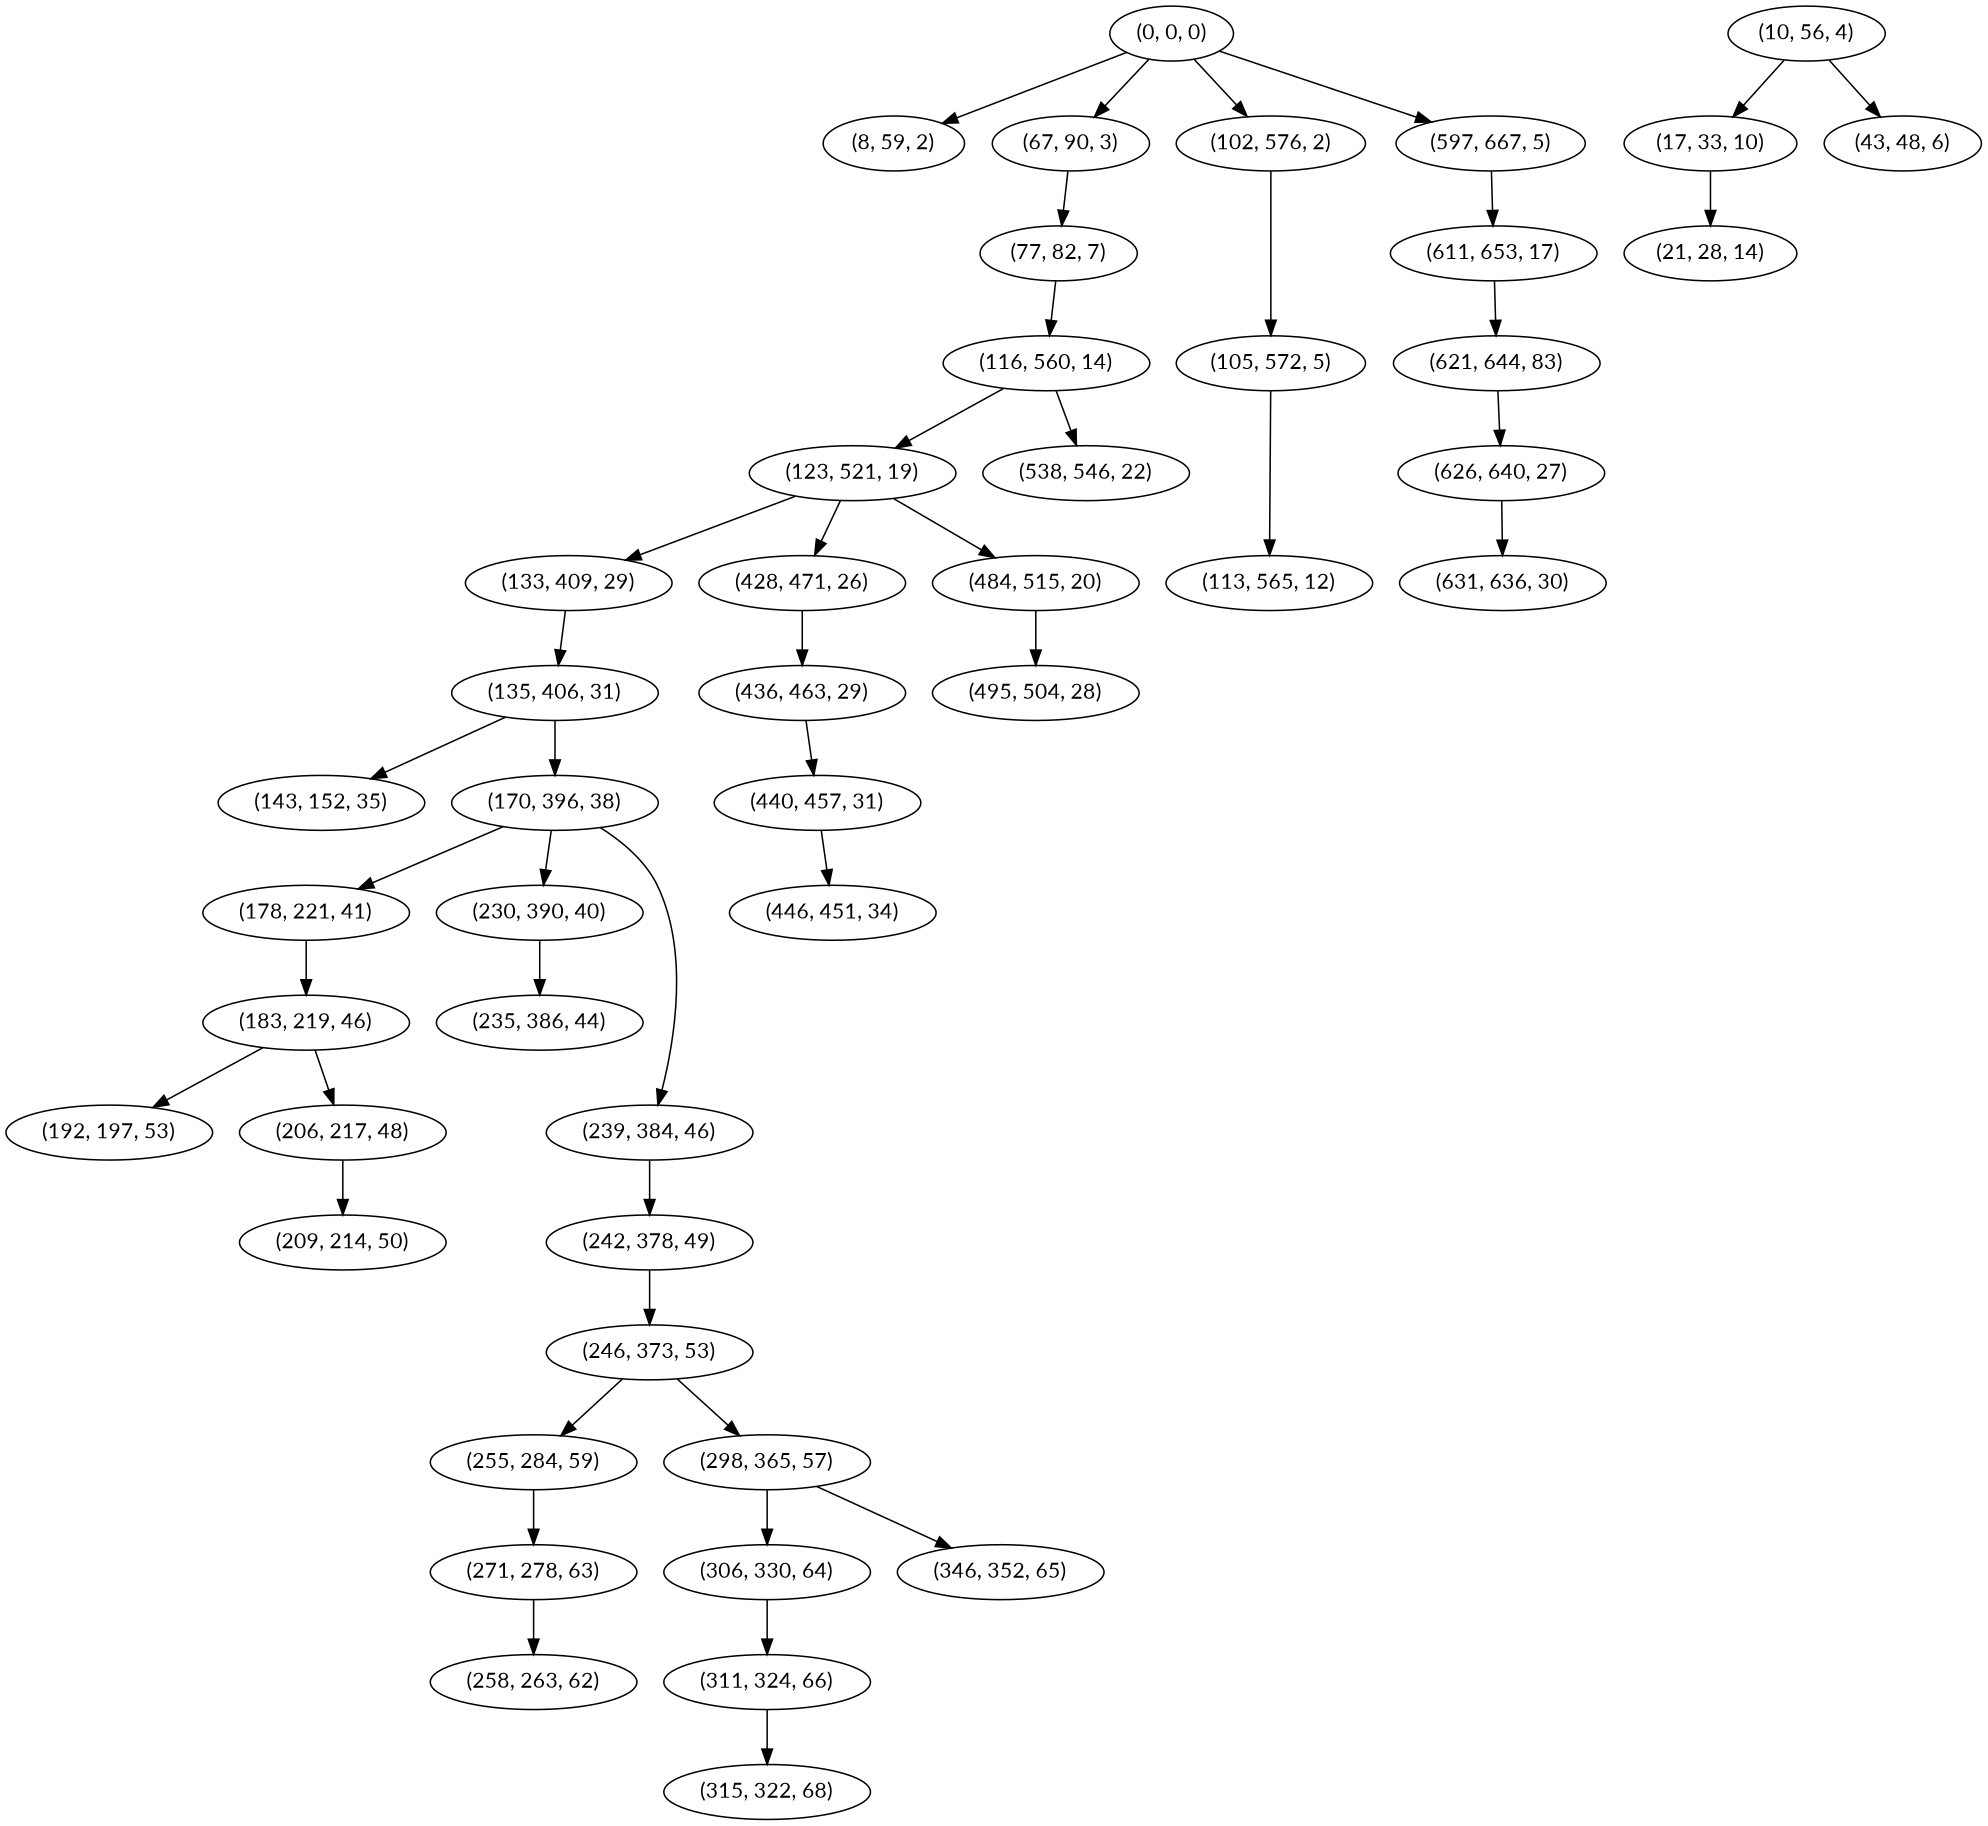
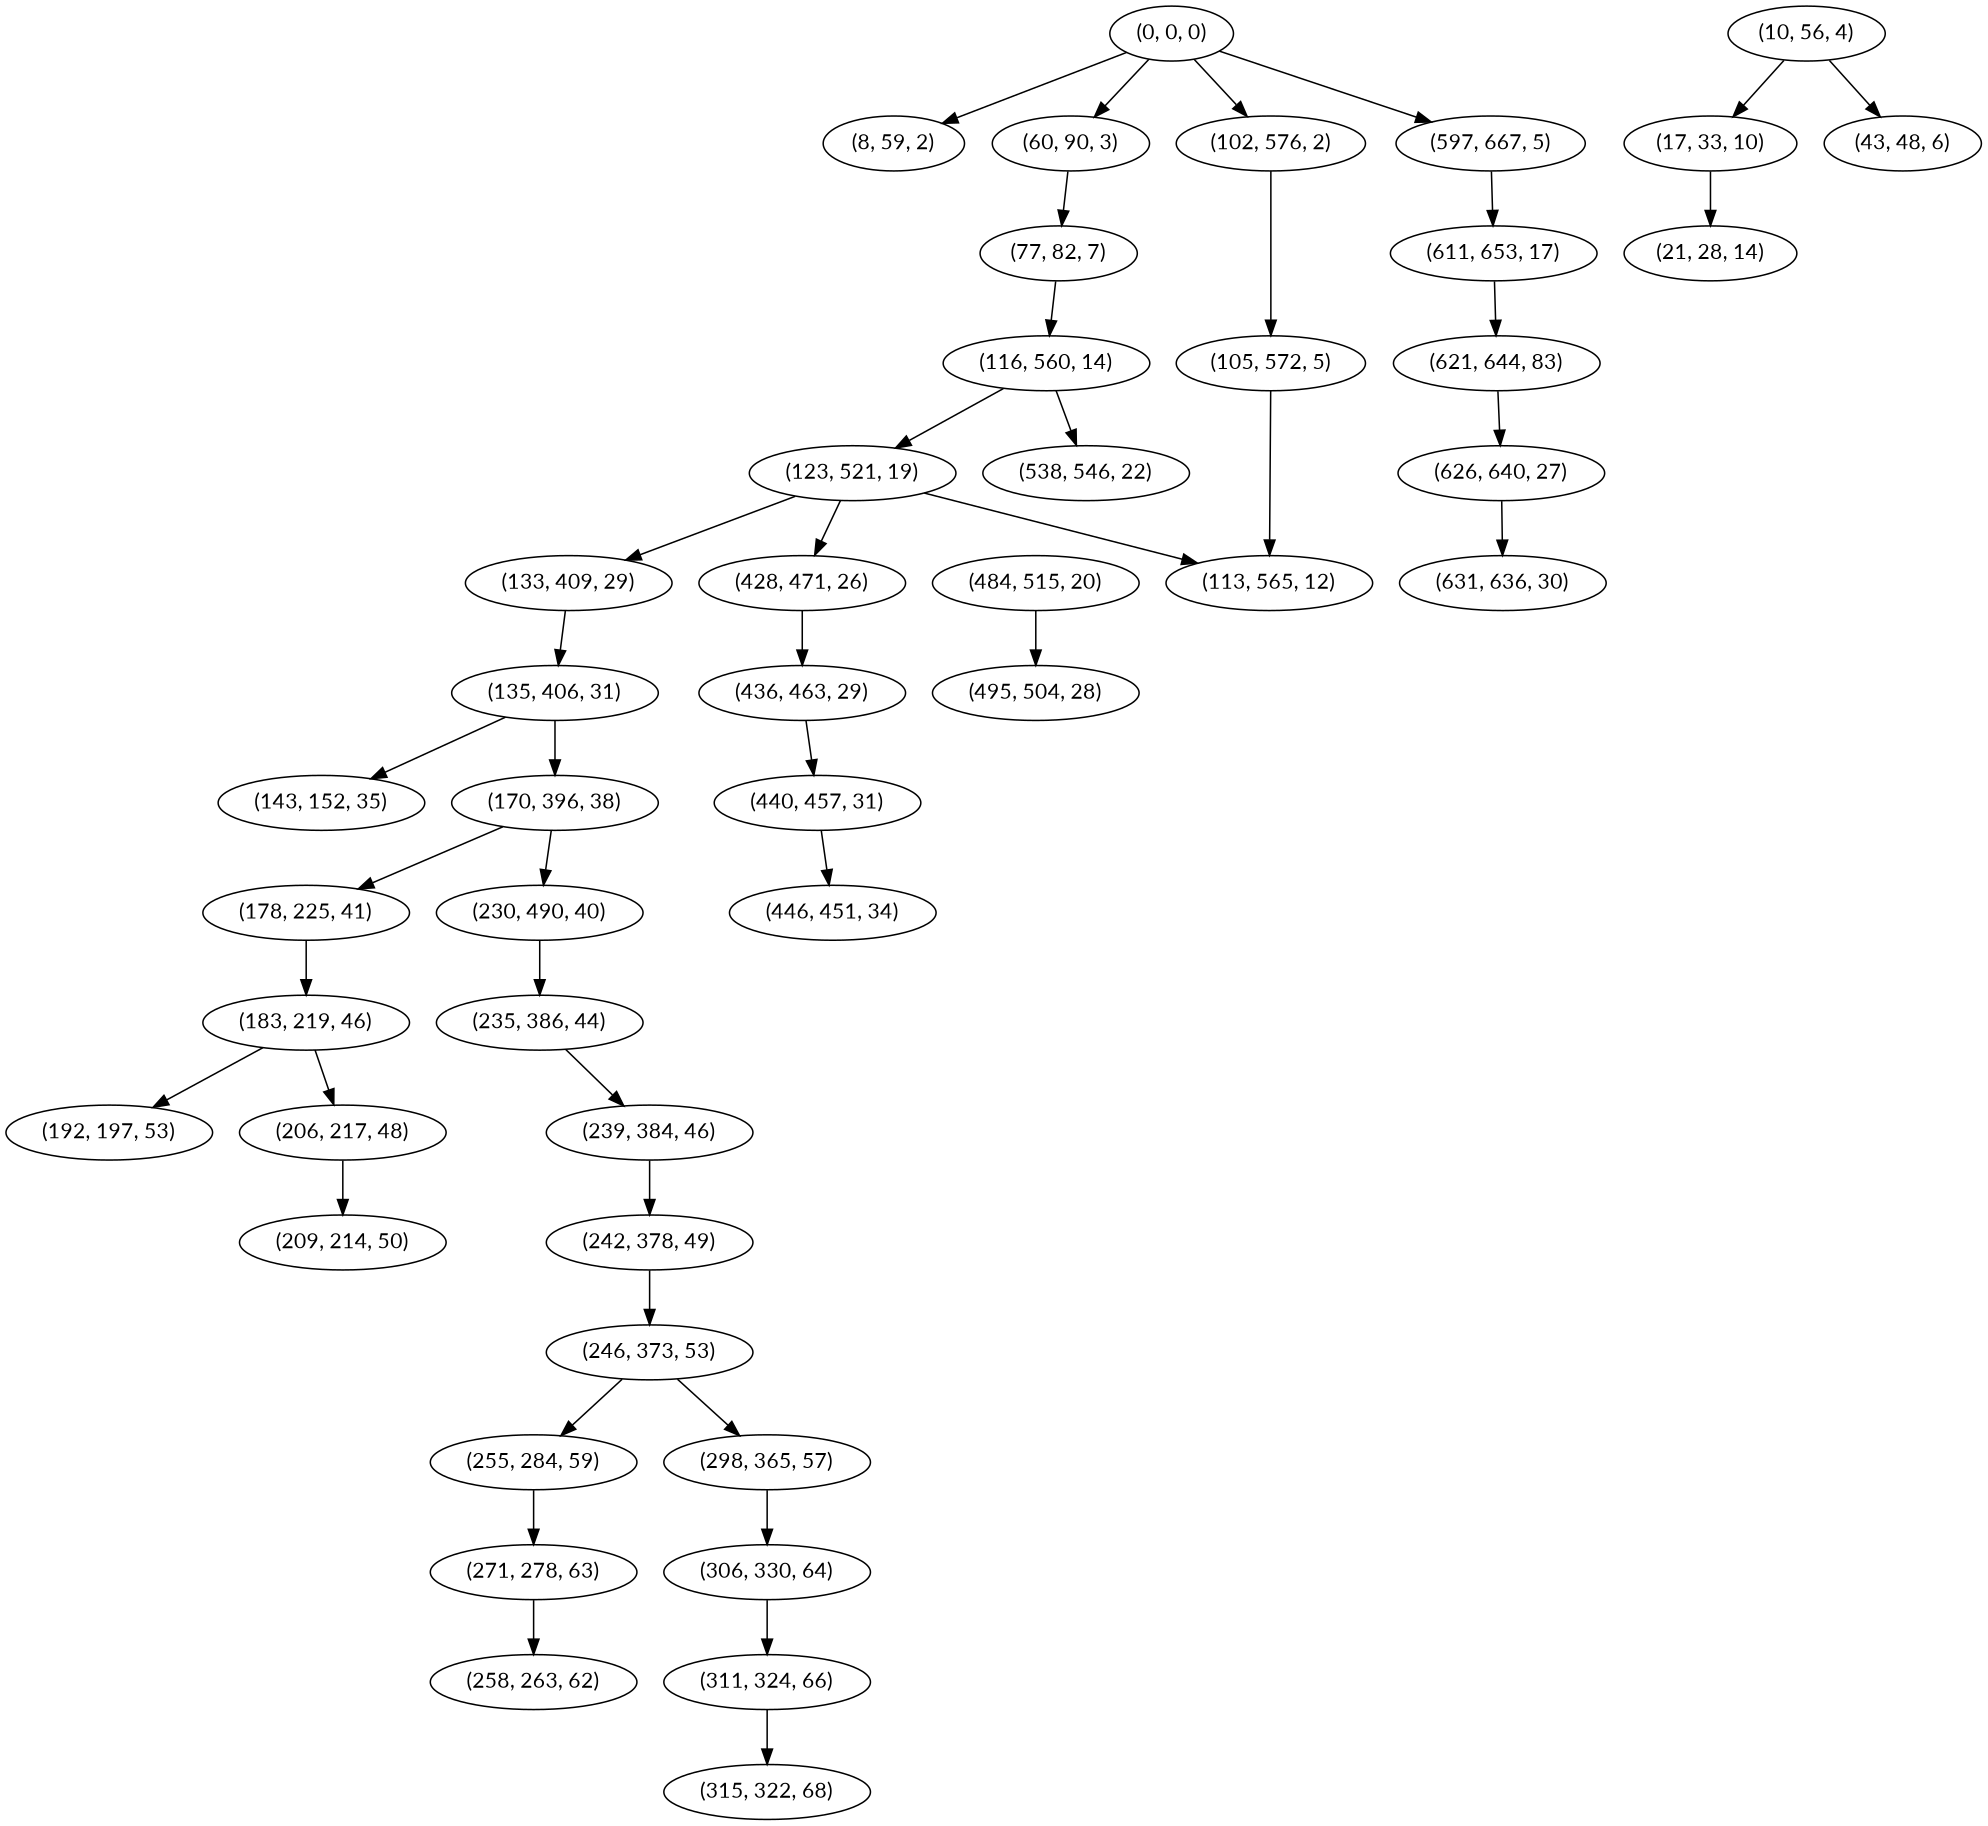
node "(67, 90, 3)": label "(67, 90, 3)" -> "(60, 90, 3)"
edge "(123, 521, 19)" -> "(484, 515, 20)": now "(123, 521, 19)" -> "(113, 565, 12)"
node "(178, 221, 41)": label "(178, 221, 41)" -> "(178, 225, 41)"
node "(230, 390, 40)": label "(230, 390, 40)" -> "(230, 490, 40)"
edge "(170, 396, 38)" -> "(239, 384, 46)": now "(235, 386, 44)" -> "(239, 384, 46)"
node "(346, 352, 65)": removed
